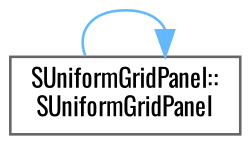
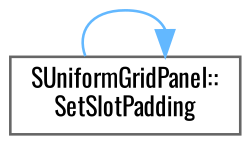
node "SUniformGridPanel:: SUniformGridPanel": label "SUniformGridPanel:: SUniformGridPanel" -> "SUniformGridPanel:: SetSlotPadding"
